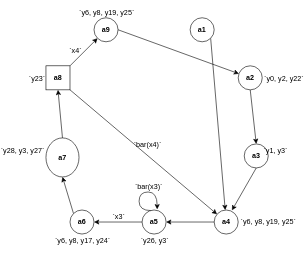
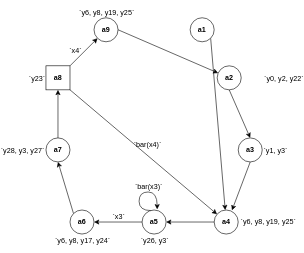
node "a2": moved (250, 78) -> (229, 78)
node "a3": moved (256, 156) -> (250, 150)
node "a7": size 33x39 -> 24x24
